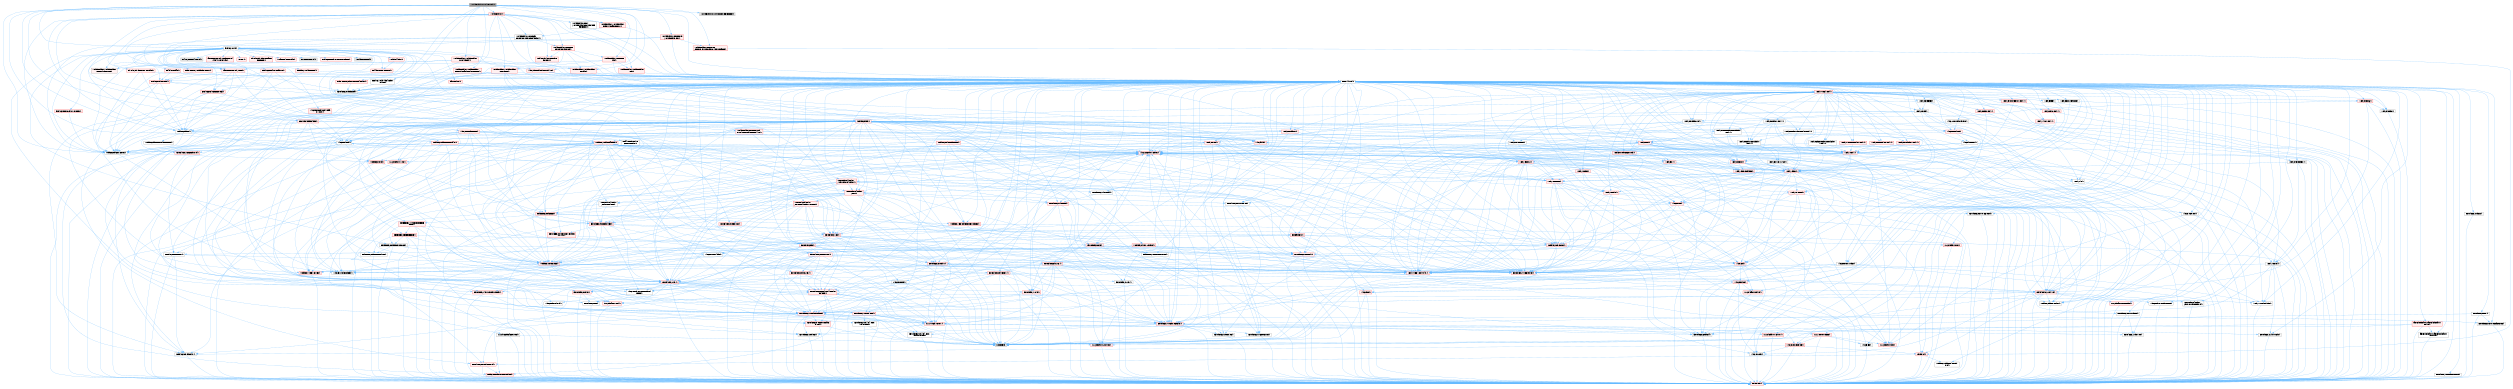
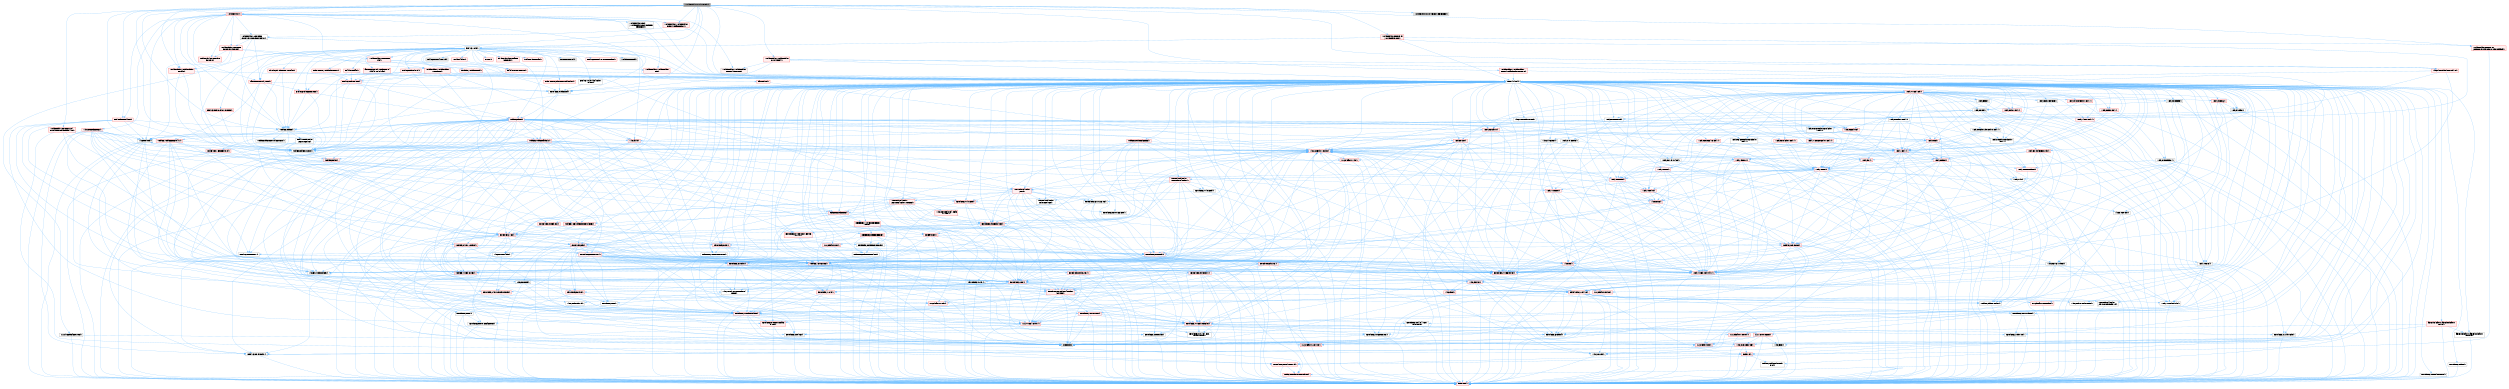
node "Engine/PendingNetGame.h": label "Engine/PendingNetGame.h" -> "Engine/OptionalFwd.h"
edge "GameFramework/Actor.h" -> "Engine/EngineTypes.h": now "GameFramework/UpdateLevel VisibilityLevelInfo.h" -> "Engine/EngineTypes.h"
